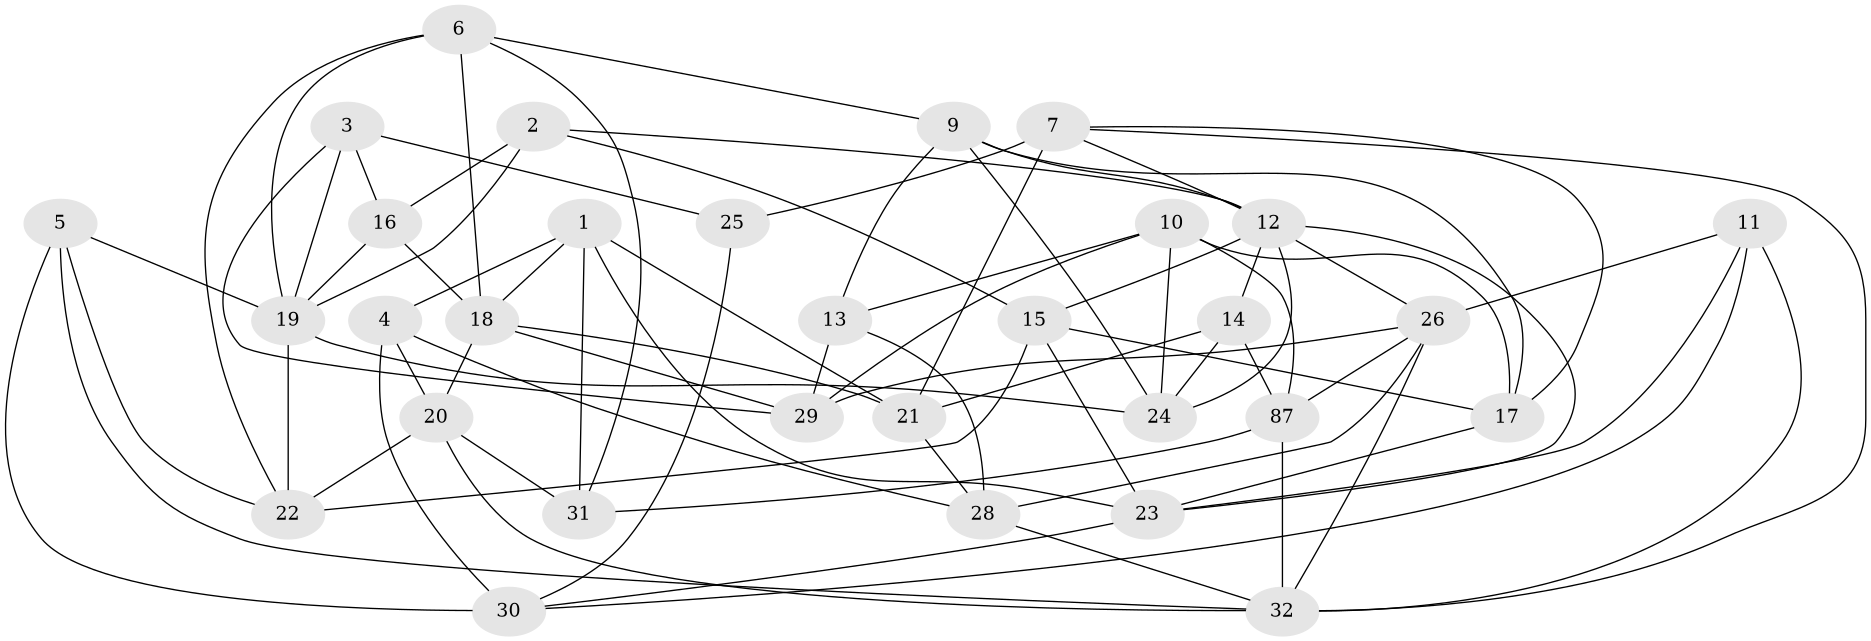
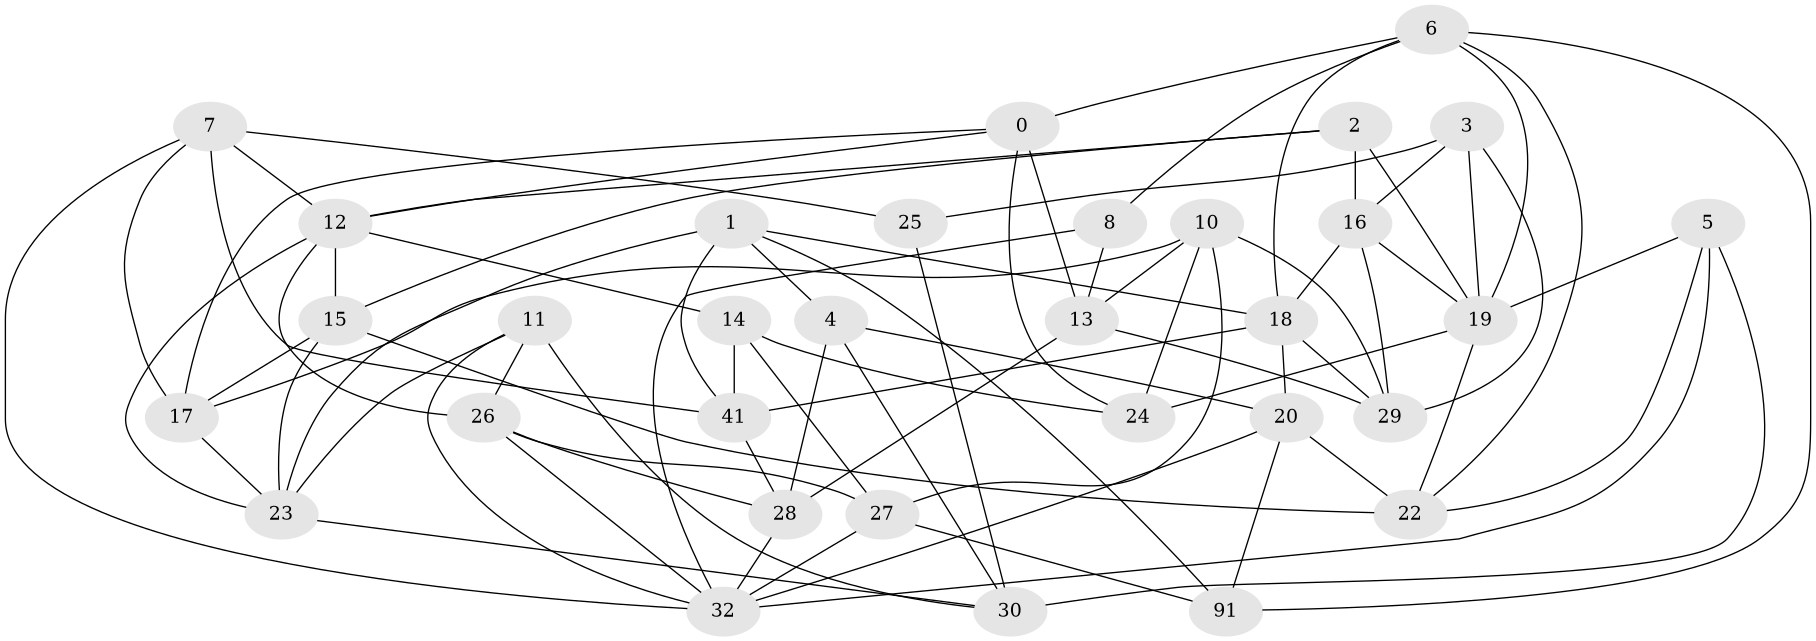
node "9": label "9" -> "0"
node "8": added
edge "26" -- "29": now "16" -- "29"
edge "12" -- "24": removed
node "21": label "21" -> "41"
node "87": label "87" -> "27"
node "31": label "31" -> "91"
